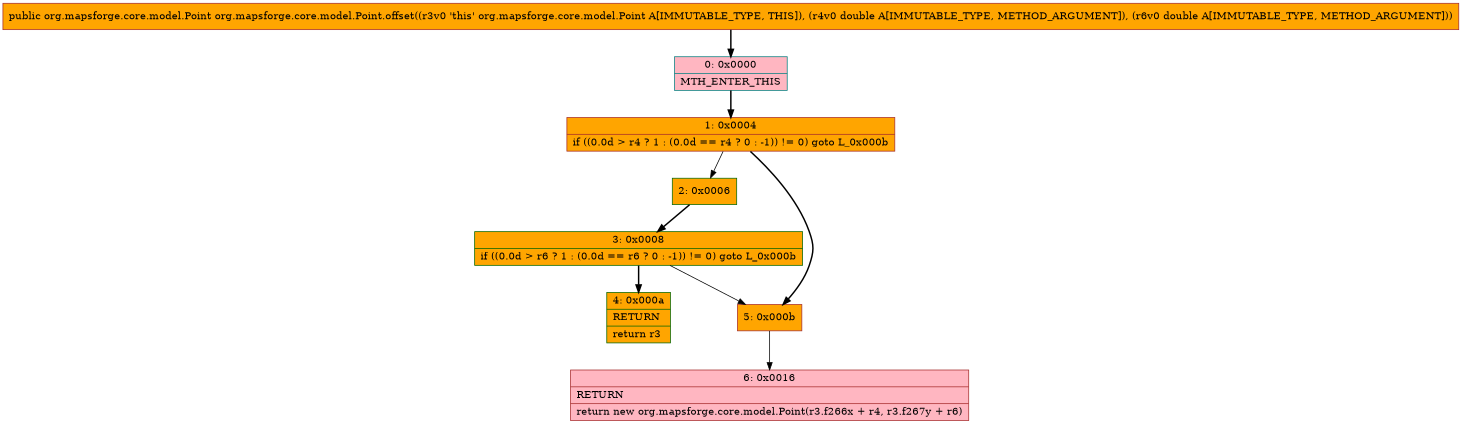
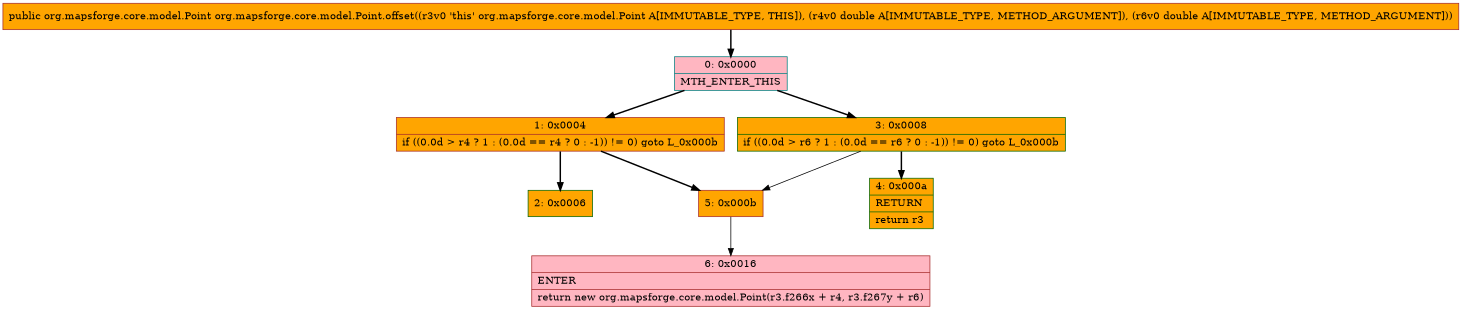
edge "1: 0x0004" -> "2: 0x0006": style solid -> bold
edge "2: 0x0006" -> "3: 0x0008": now "0: 0x0000" -> "3: 0x0008"
node "6: 0x0016": text "RETURN" -> "ENTER"
